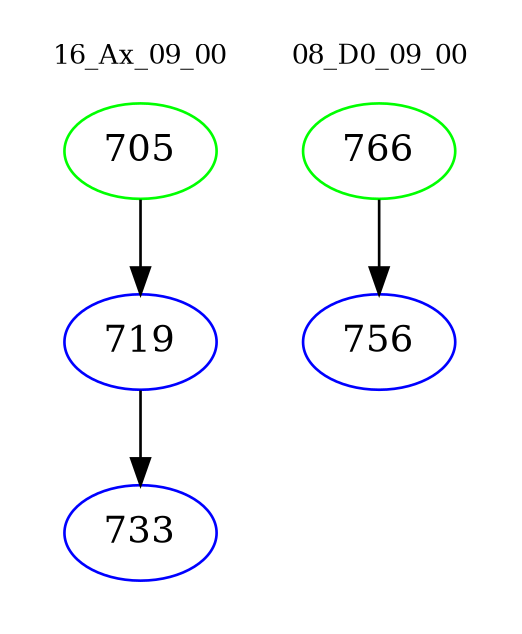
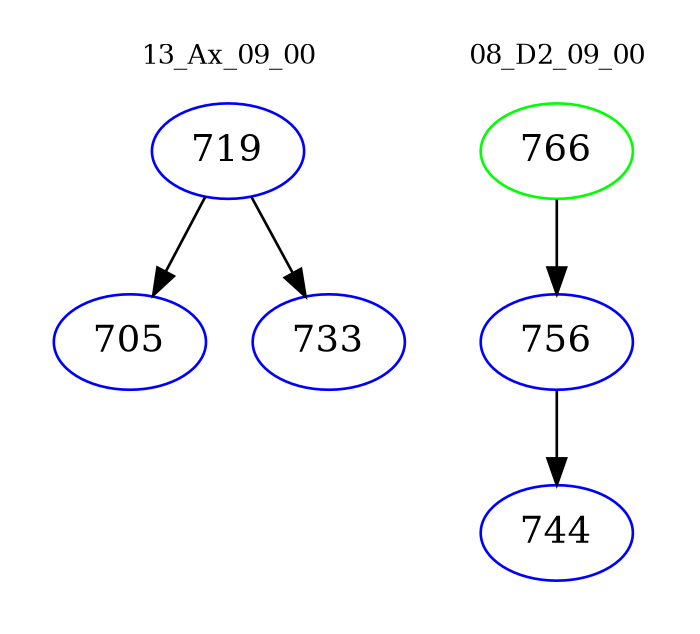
cluster "16_Ax_09_00": label "16_Ax_09_00" -> "13_Ax_09_00"
cluster "08_D0_09_00": label "08_D0_09_00" -> "08_D2_09_00"
node "705": color green -> blue
edge "705" -> "719": reversed
node "744": added
